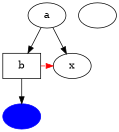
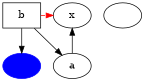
edge "a" -> "b": reversed
